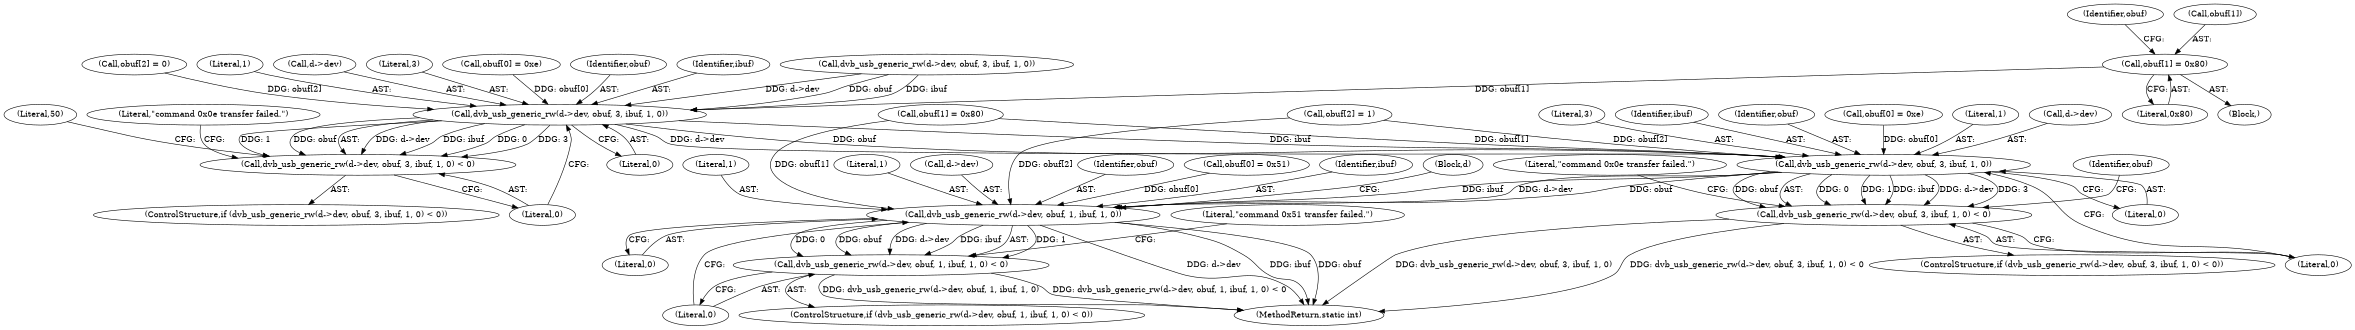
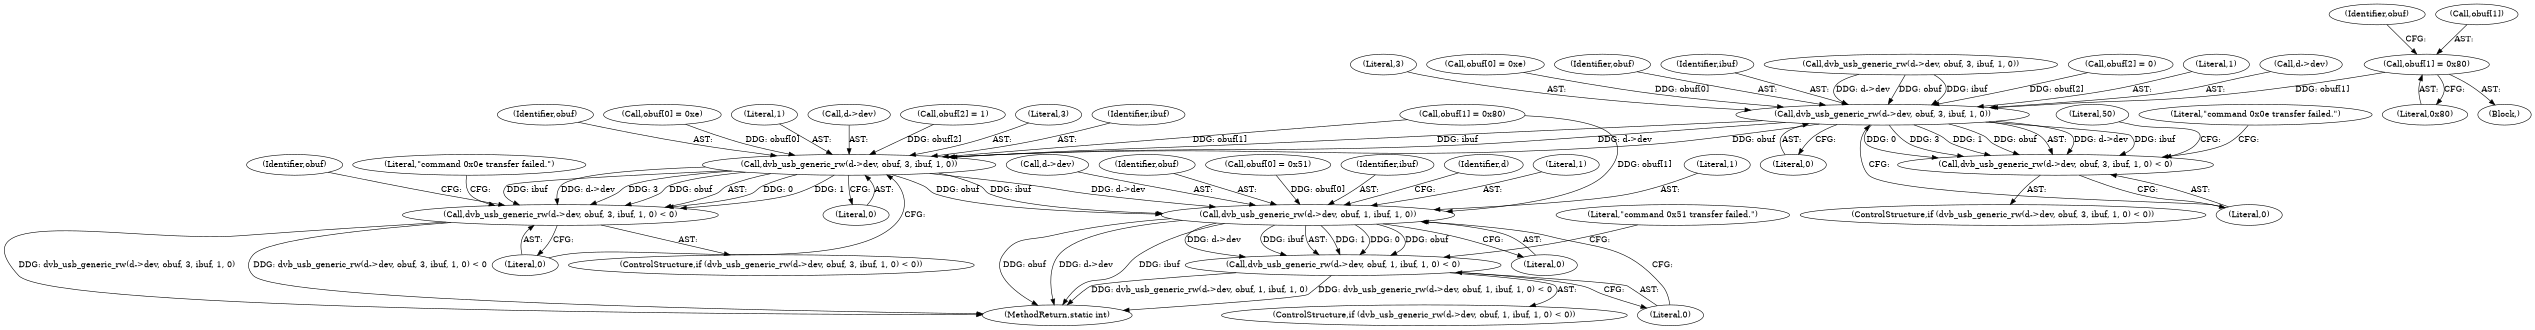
edge "(Call,obuf[2] = 1)" -> "(Call,dvb_usb_generic_rw(d->dev, obuf, 1, ibuf, 1, 0))": removed, label "DDG: obuf[2]"
node "(Block,d)": label "(Block,d)" -> "(Identifier,d)"
